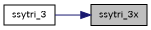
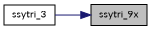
node "ssytri_3x": label "ssytri_3x" -> "ssytri_9x"
